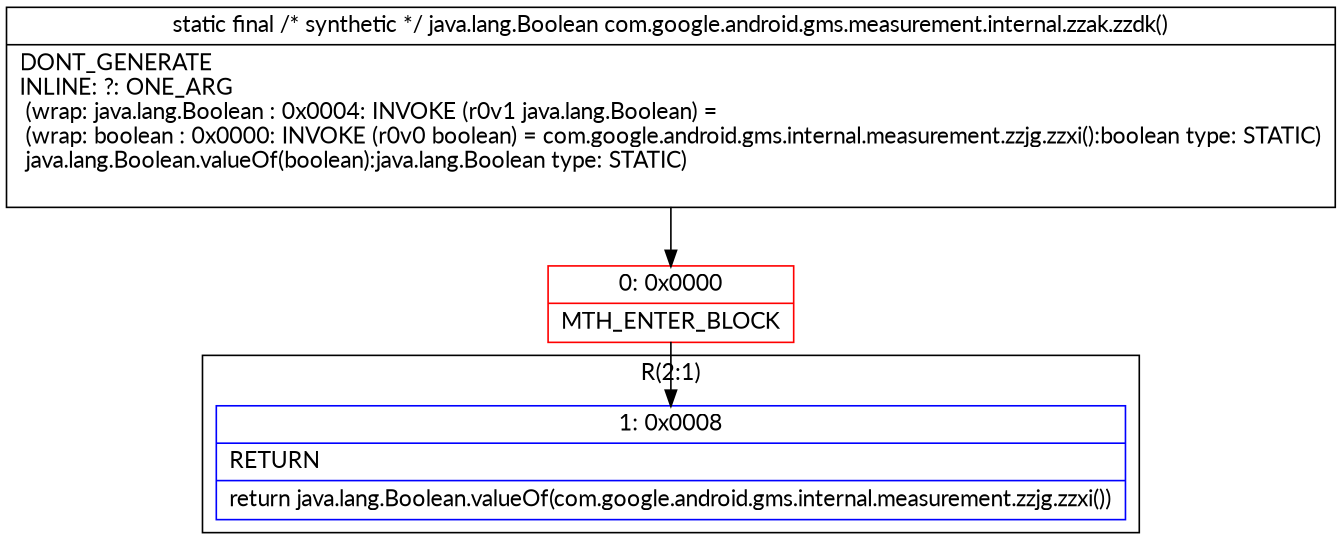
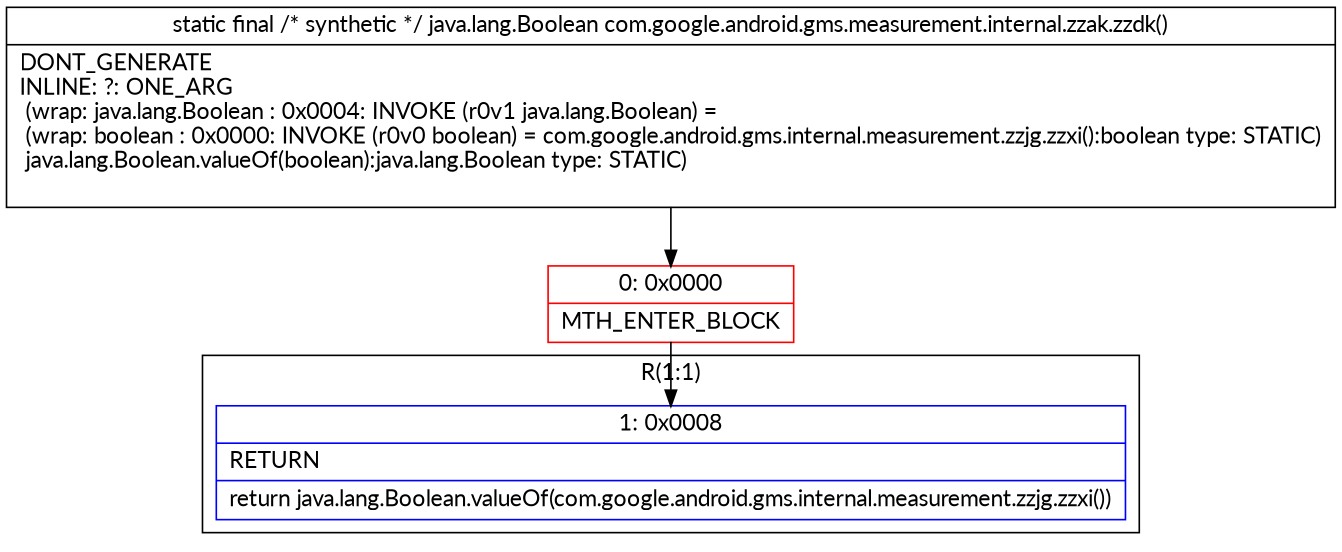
cluster "R(2:1)": label "R(2:1)" -> "R(1:1)"
